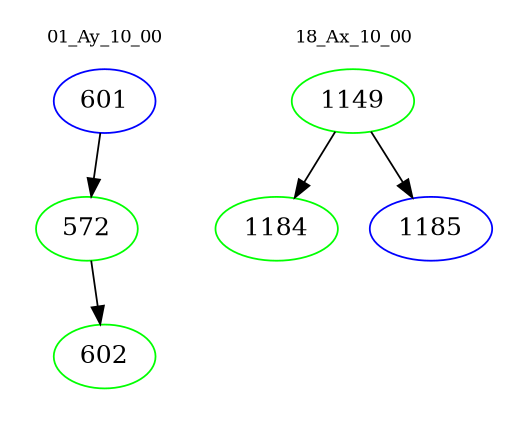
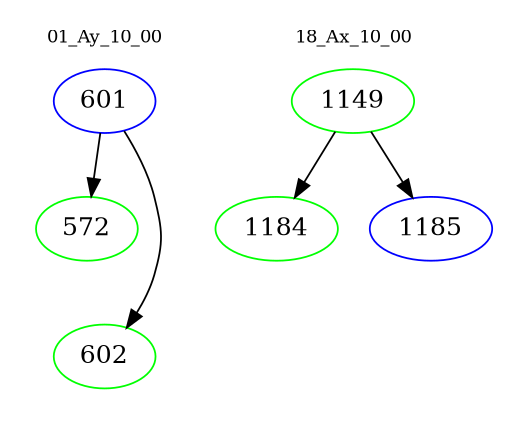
edge "572" -> "602": now "601" -> "602"
